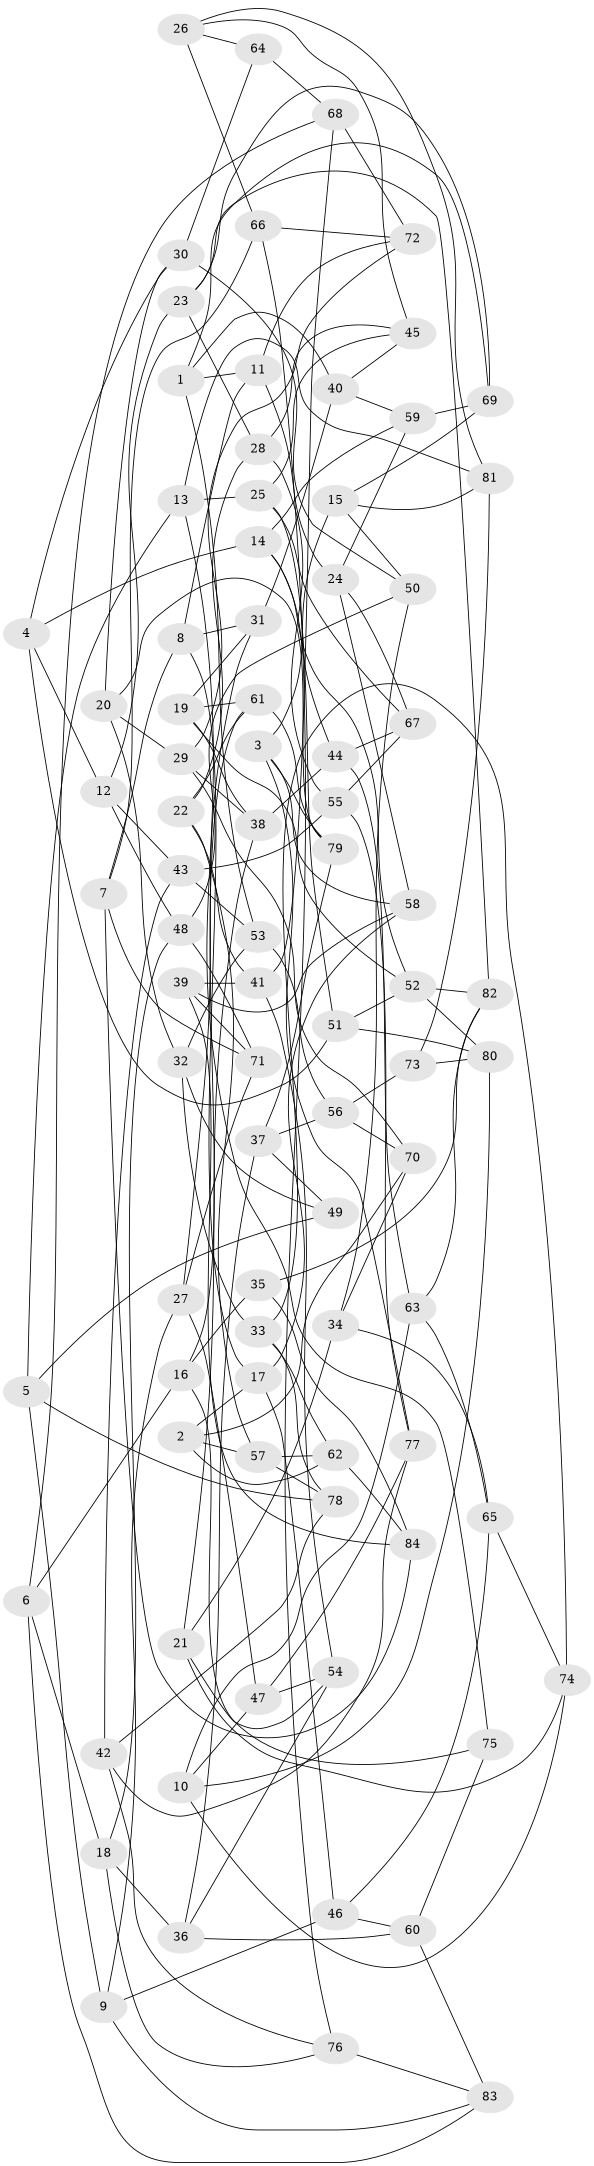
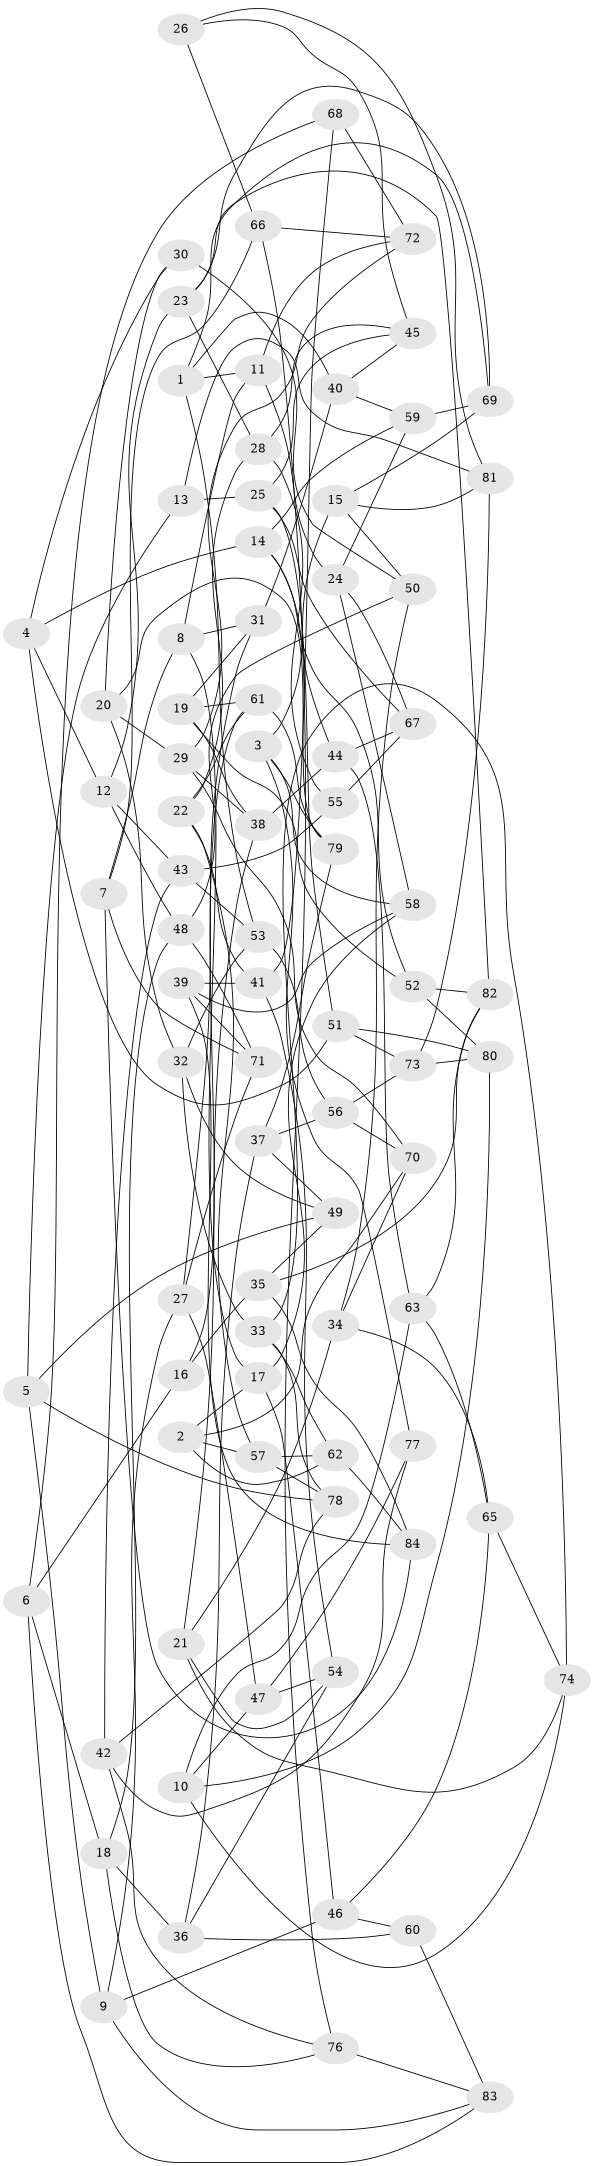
node "64": removed
edge "52" -- "51": now "73" -- "51"
edge "55" -- "77": removed
edge "49" -- "35": added
node "75": removed
